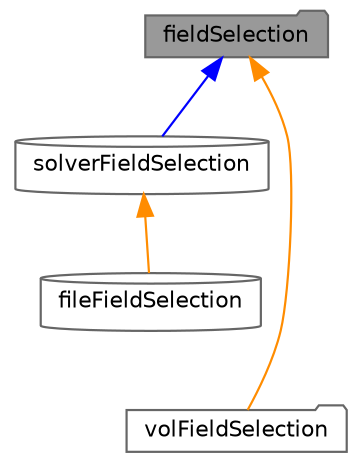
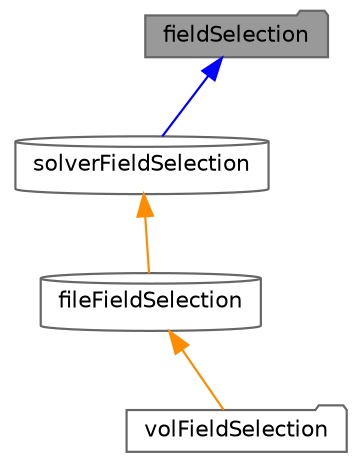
edge "volFieldSelection" -> "fieldSelection": now "volFieldSelection" -> "fileFieldSelection"
